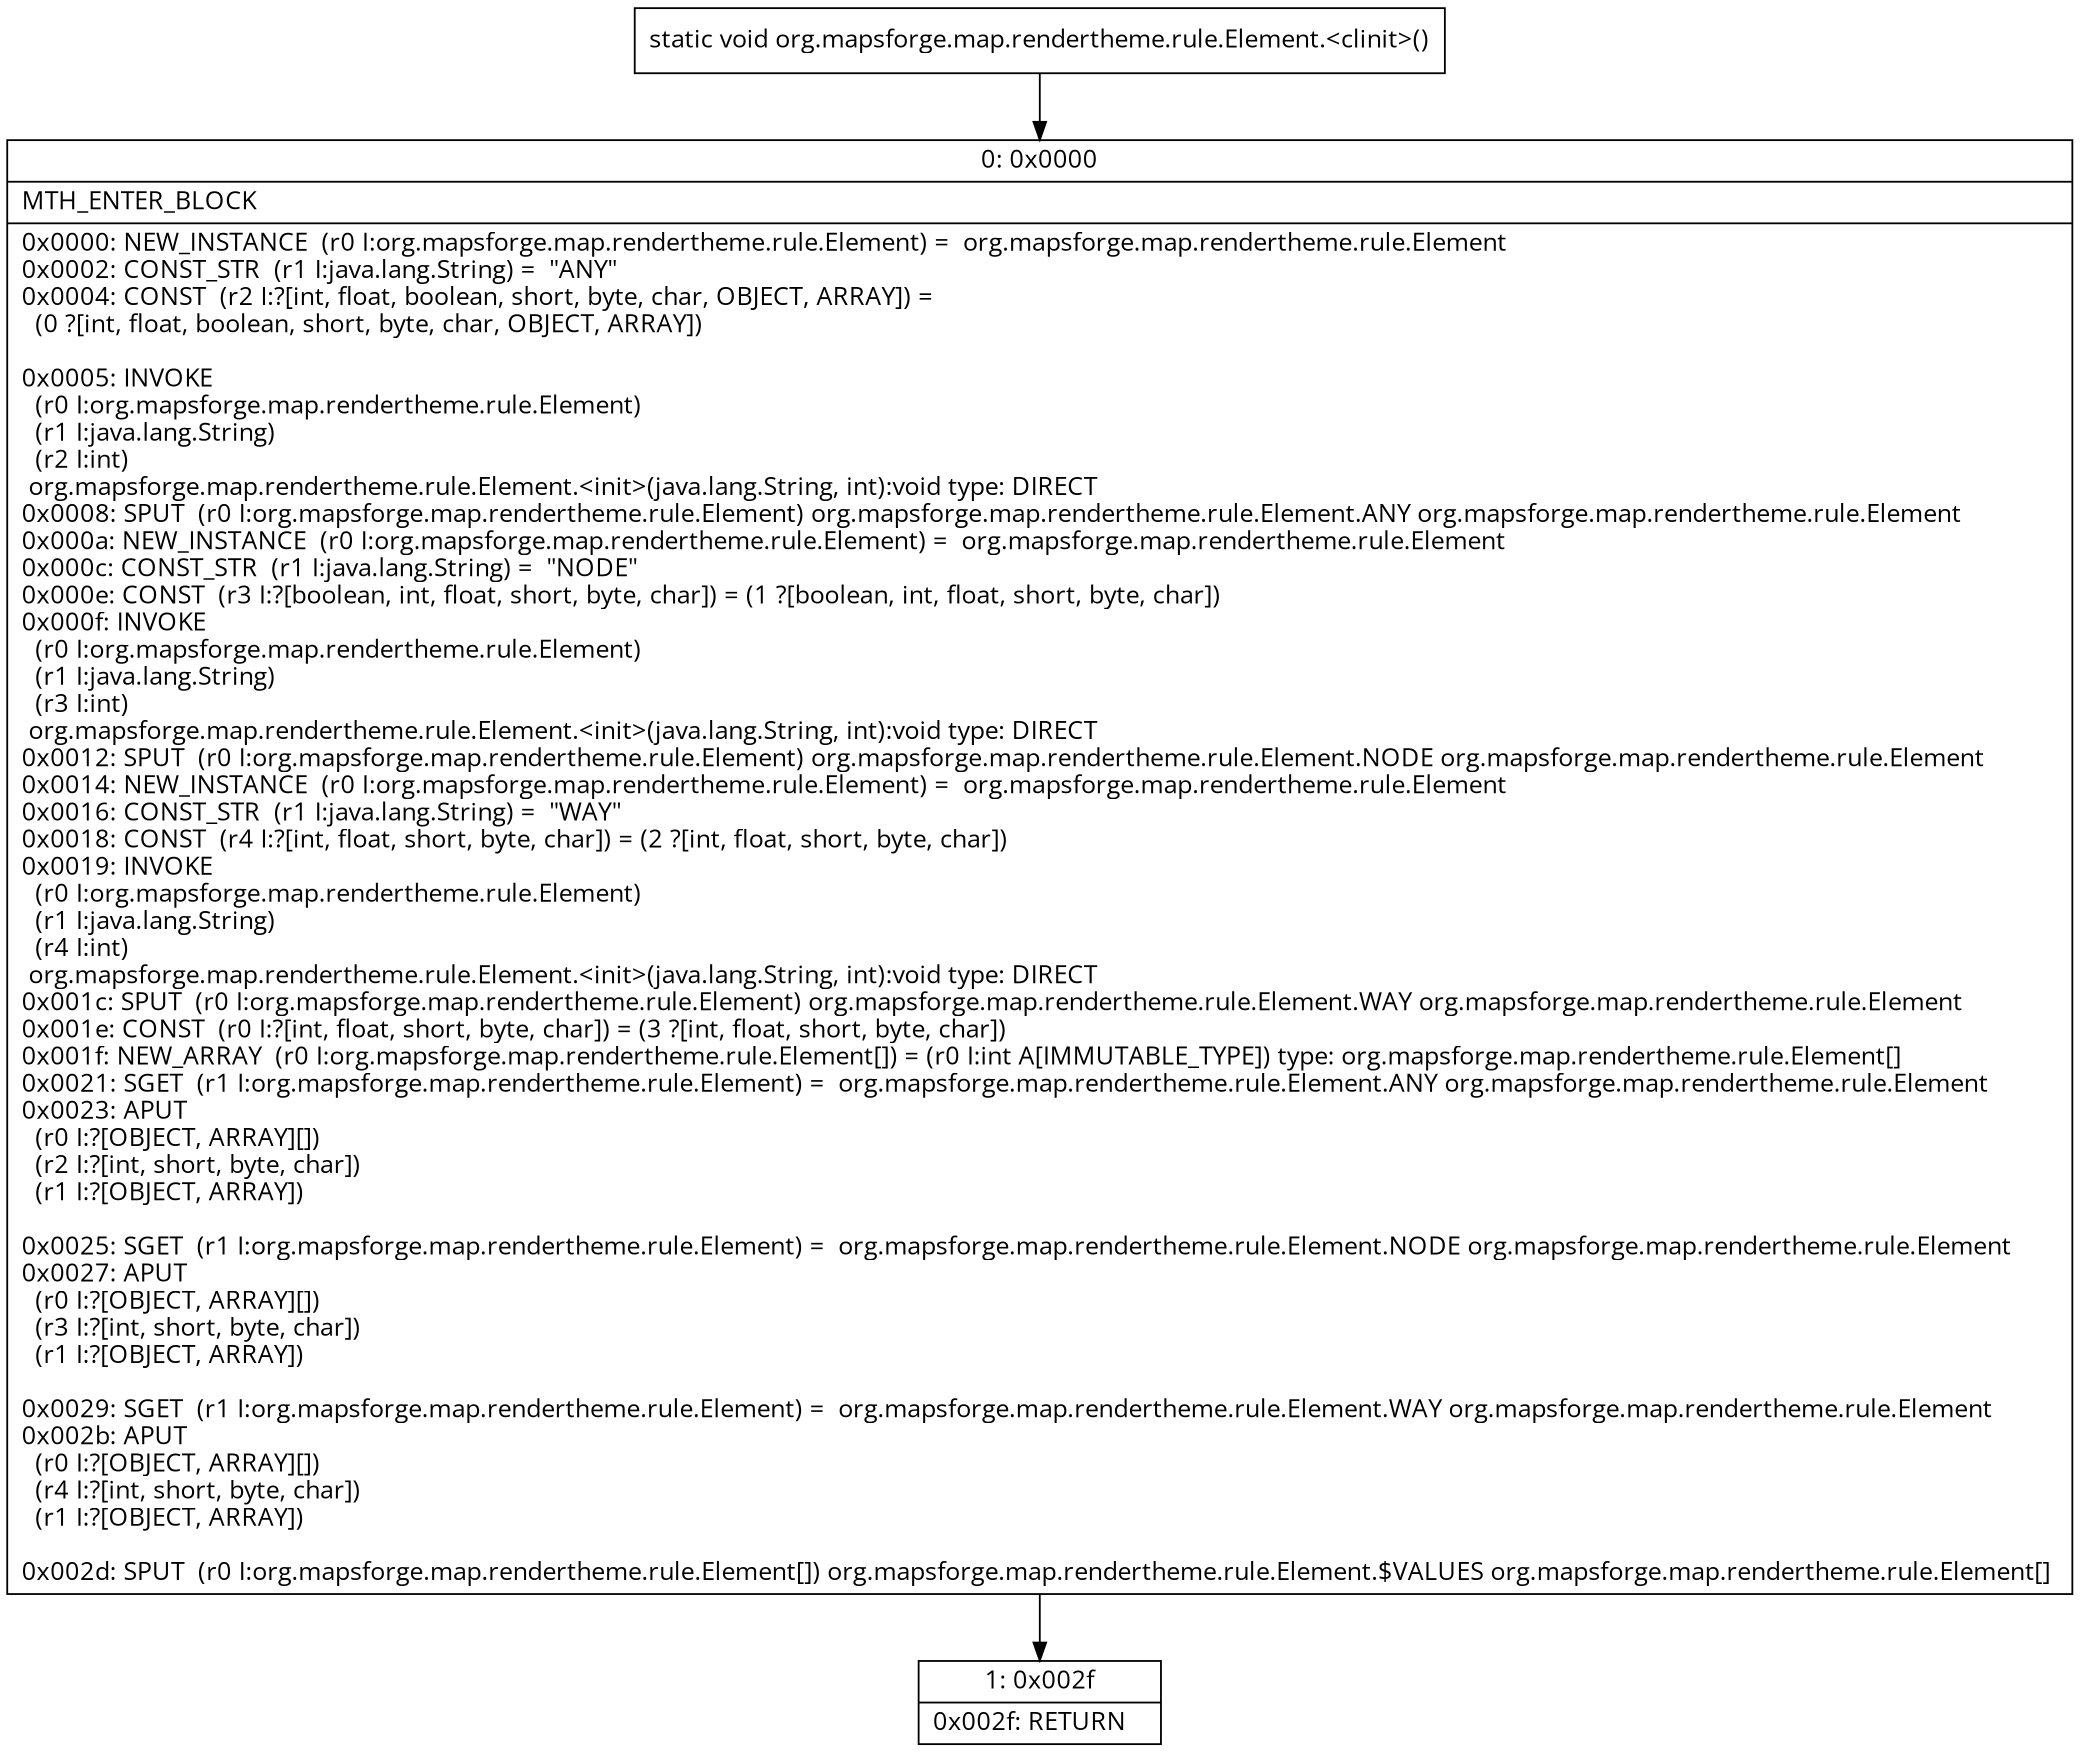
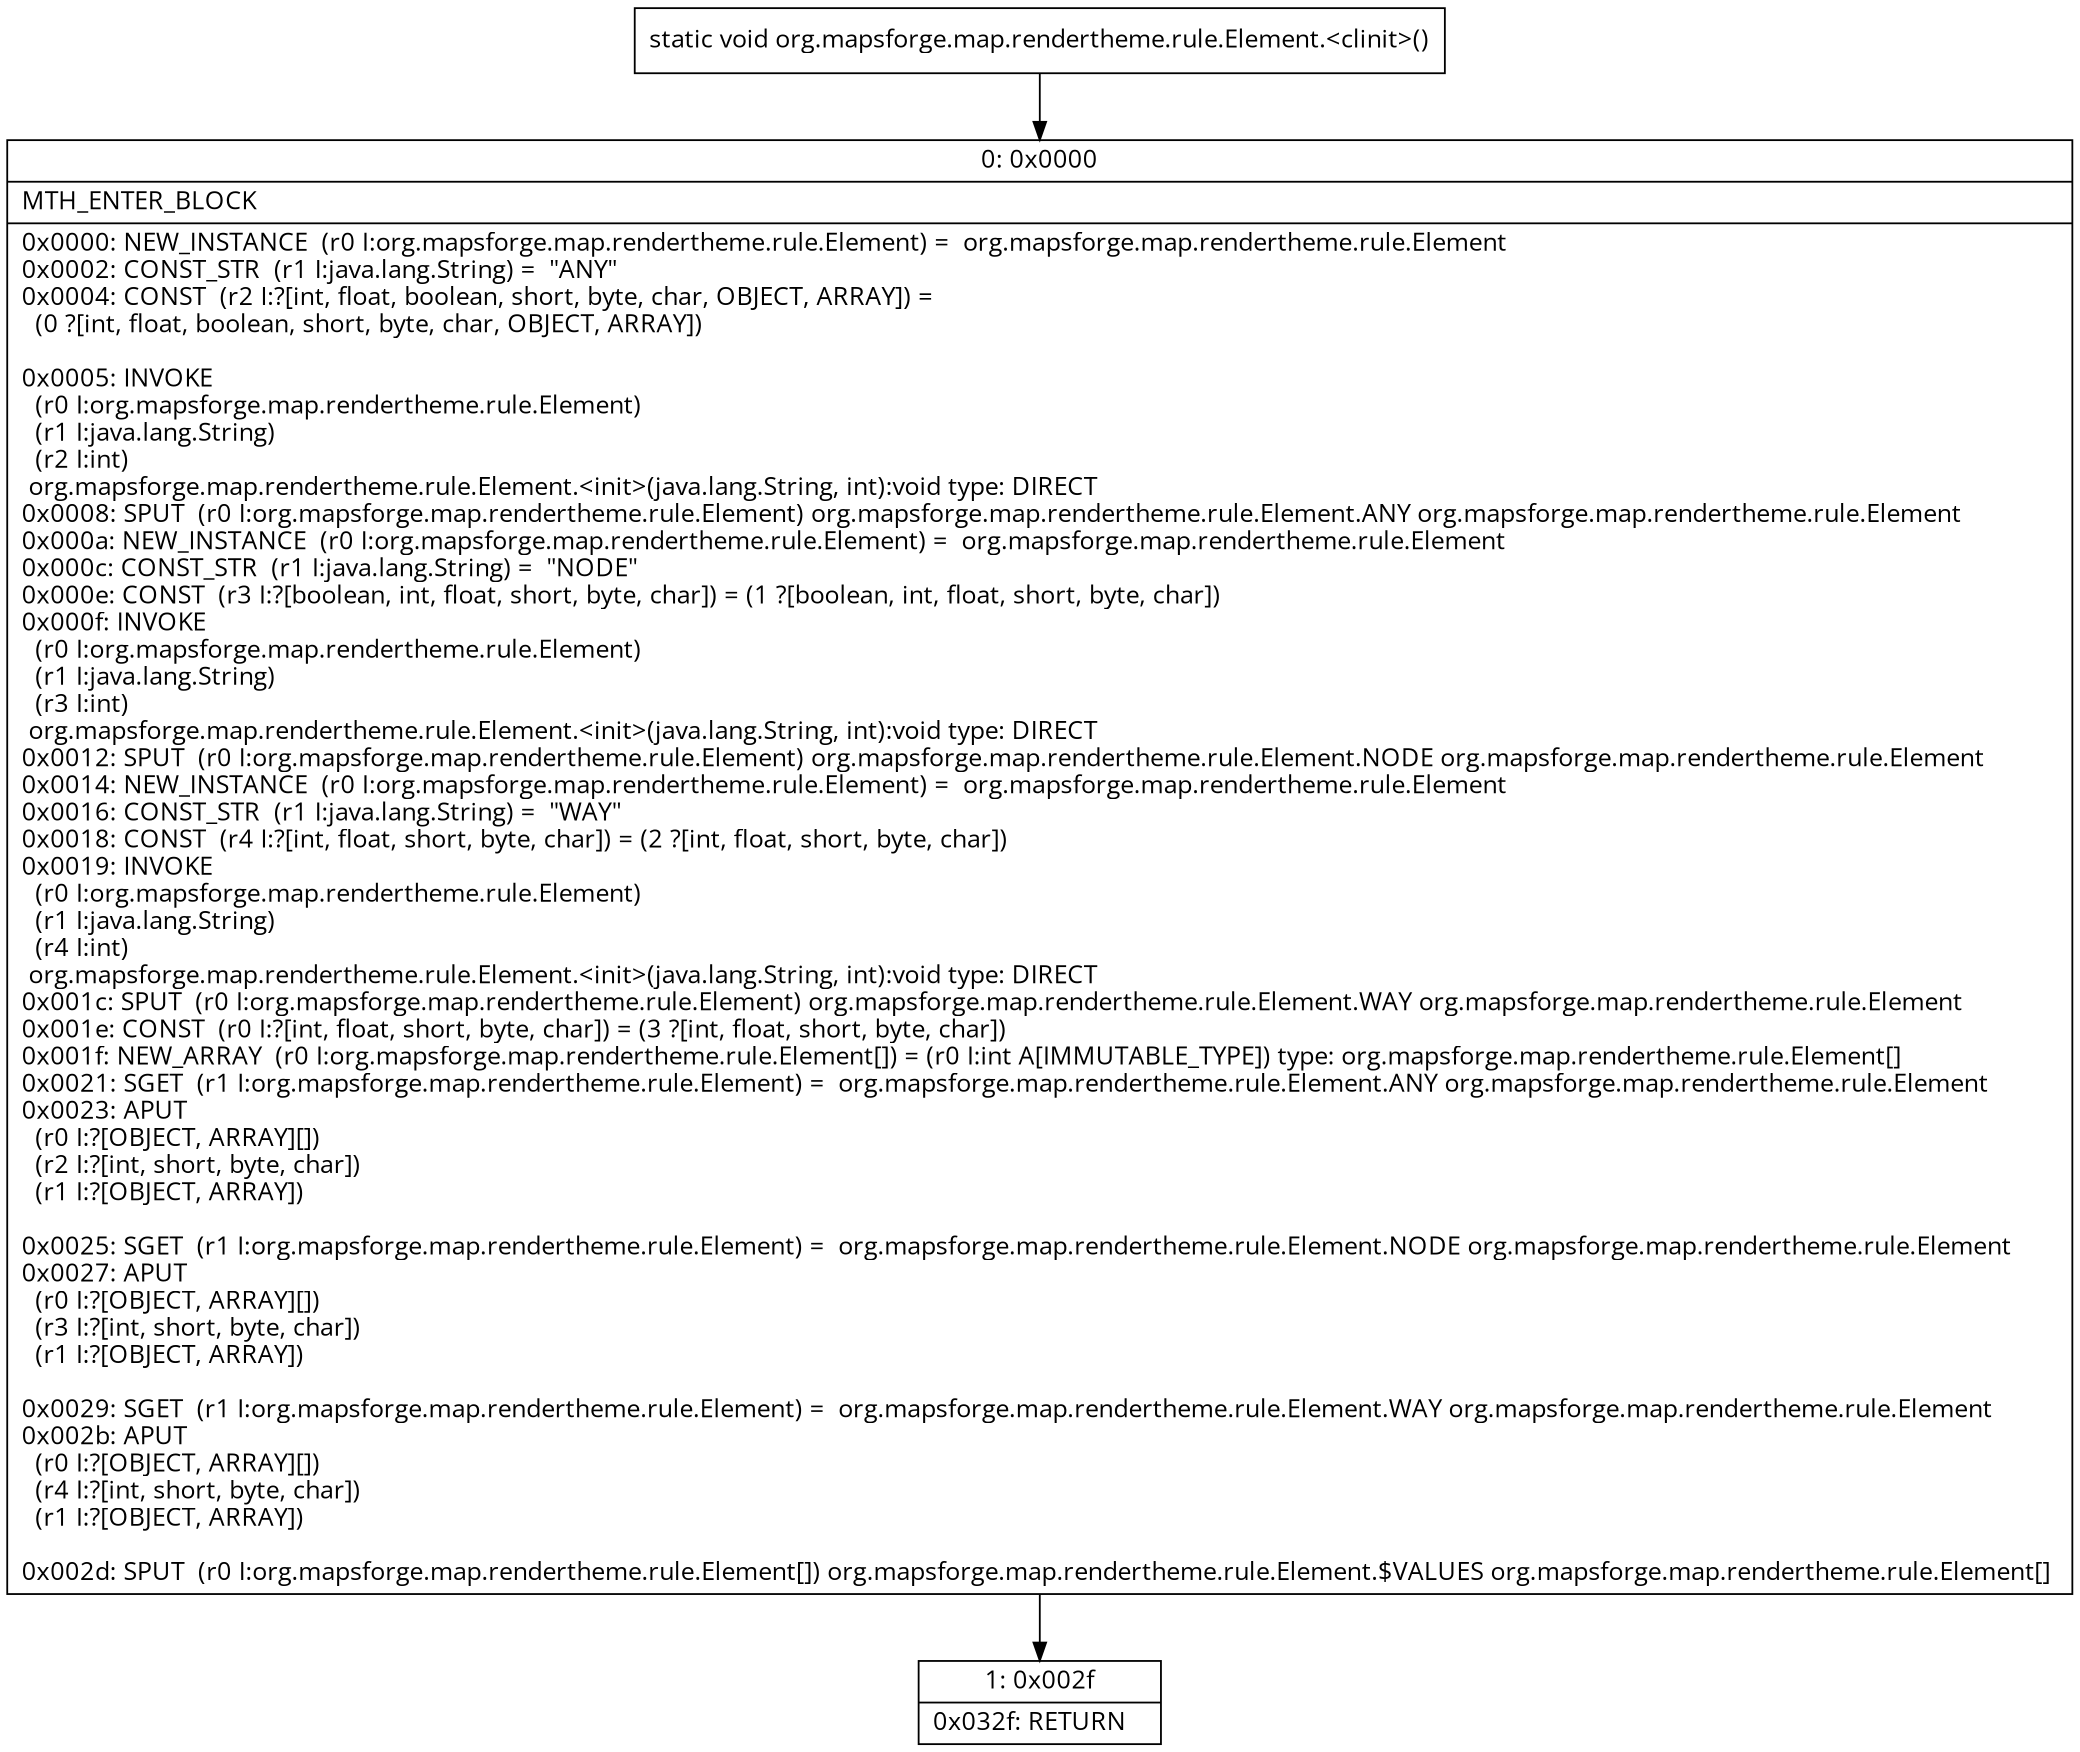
node "1: 0x002f": text "0x002f: RETURN" -> "0x032f: RETURN"
